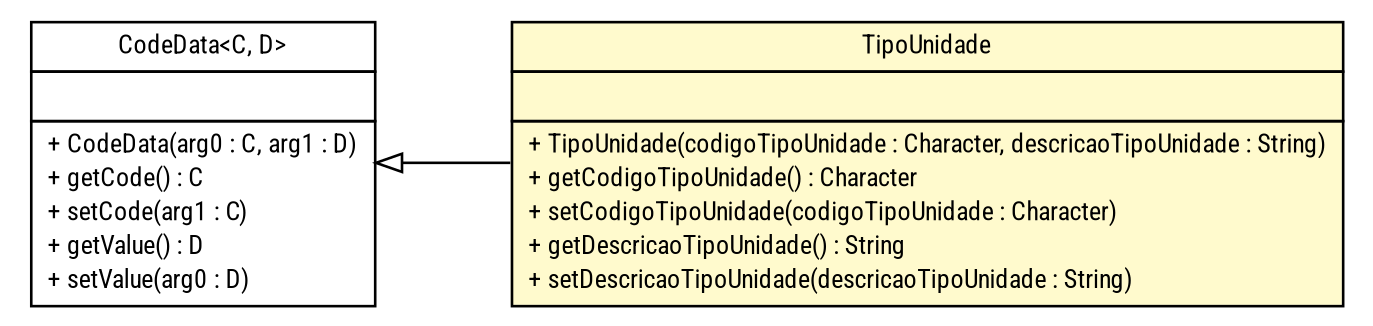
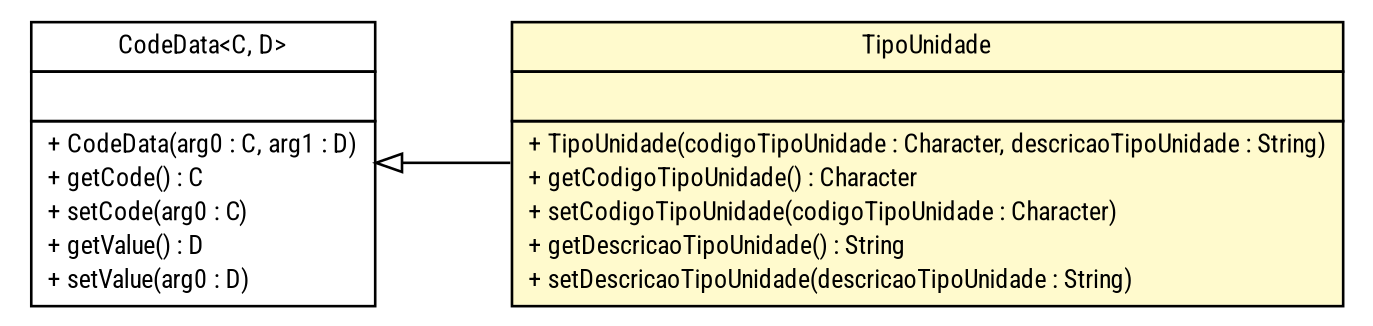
node "CodeData<C, D>": text "+ setCode(arg1 : C)" -> "+ setCode(arg0 : C)"
